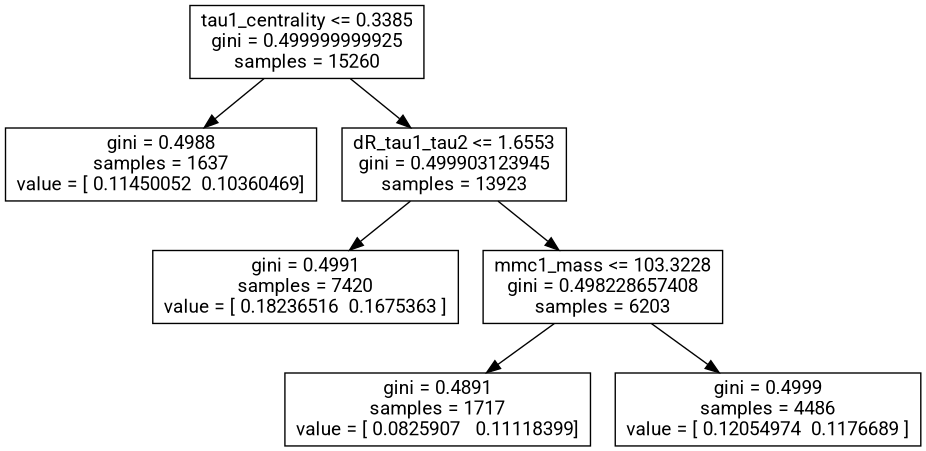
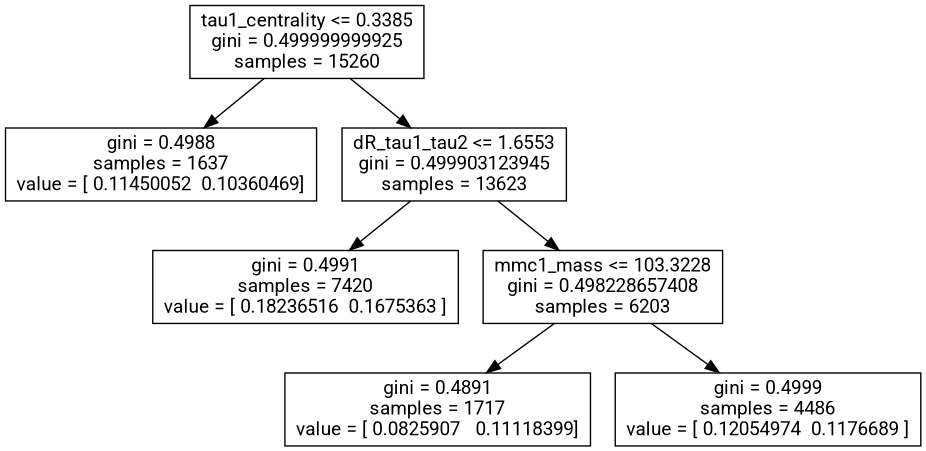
node "dR_tau1_tau2 <= 1.6553 gini = 0.499903123945 samples = 13923": label "dR_tau1_tau2 <= 1.6553 gini = 0.499903123945 samples = 13923" -> "dR_tau1_tau2 <= 1.6553 gini = 0.499903123945 samples = 13623"
